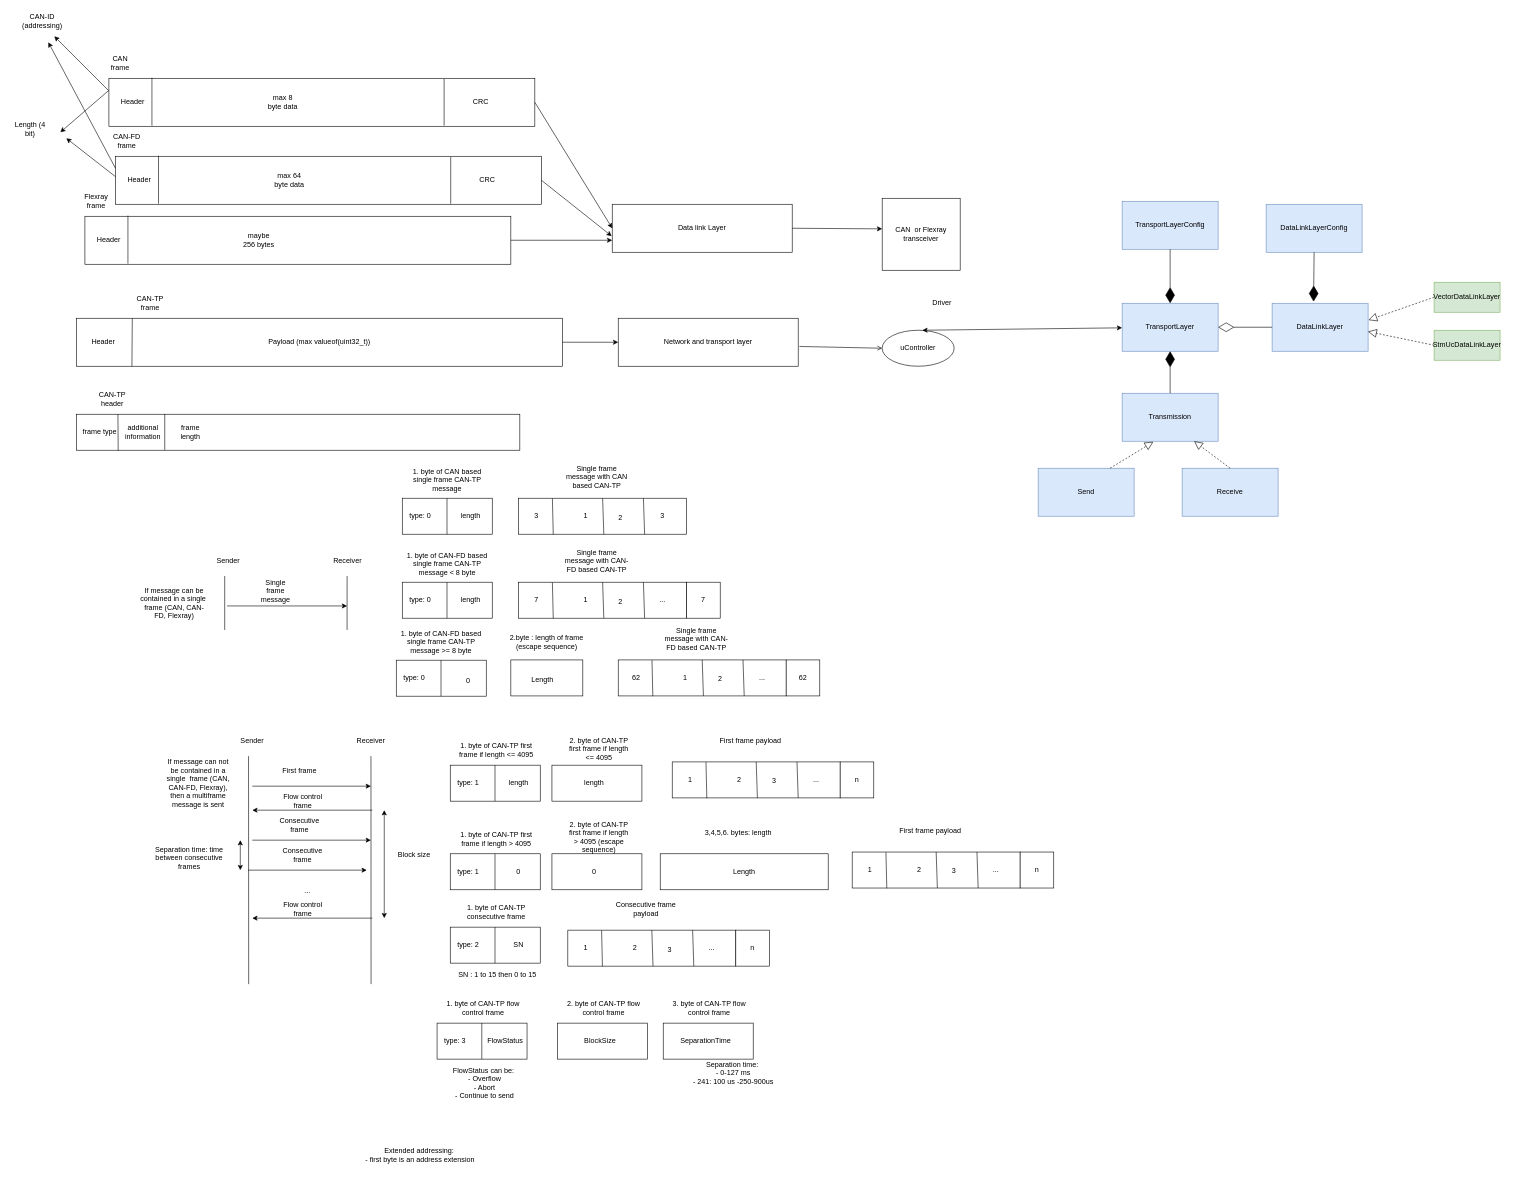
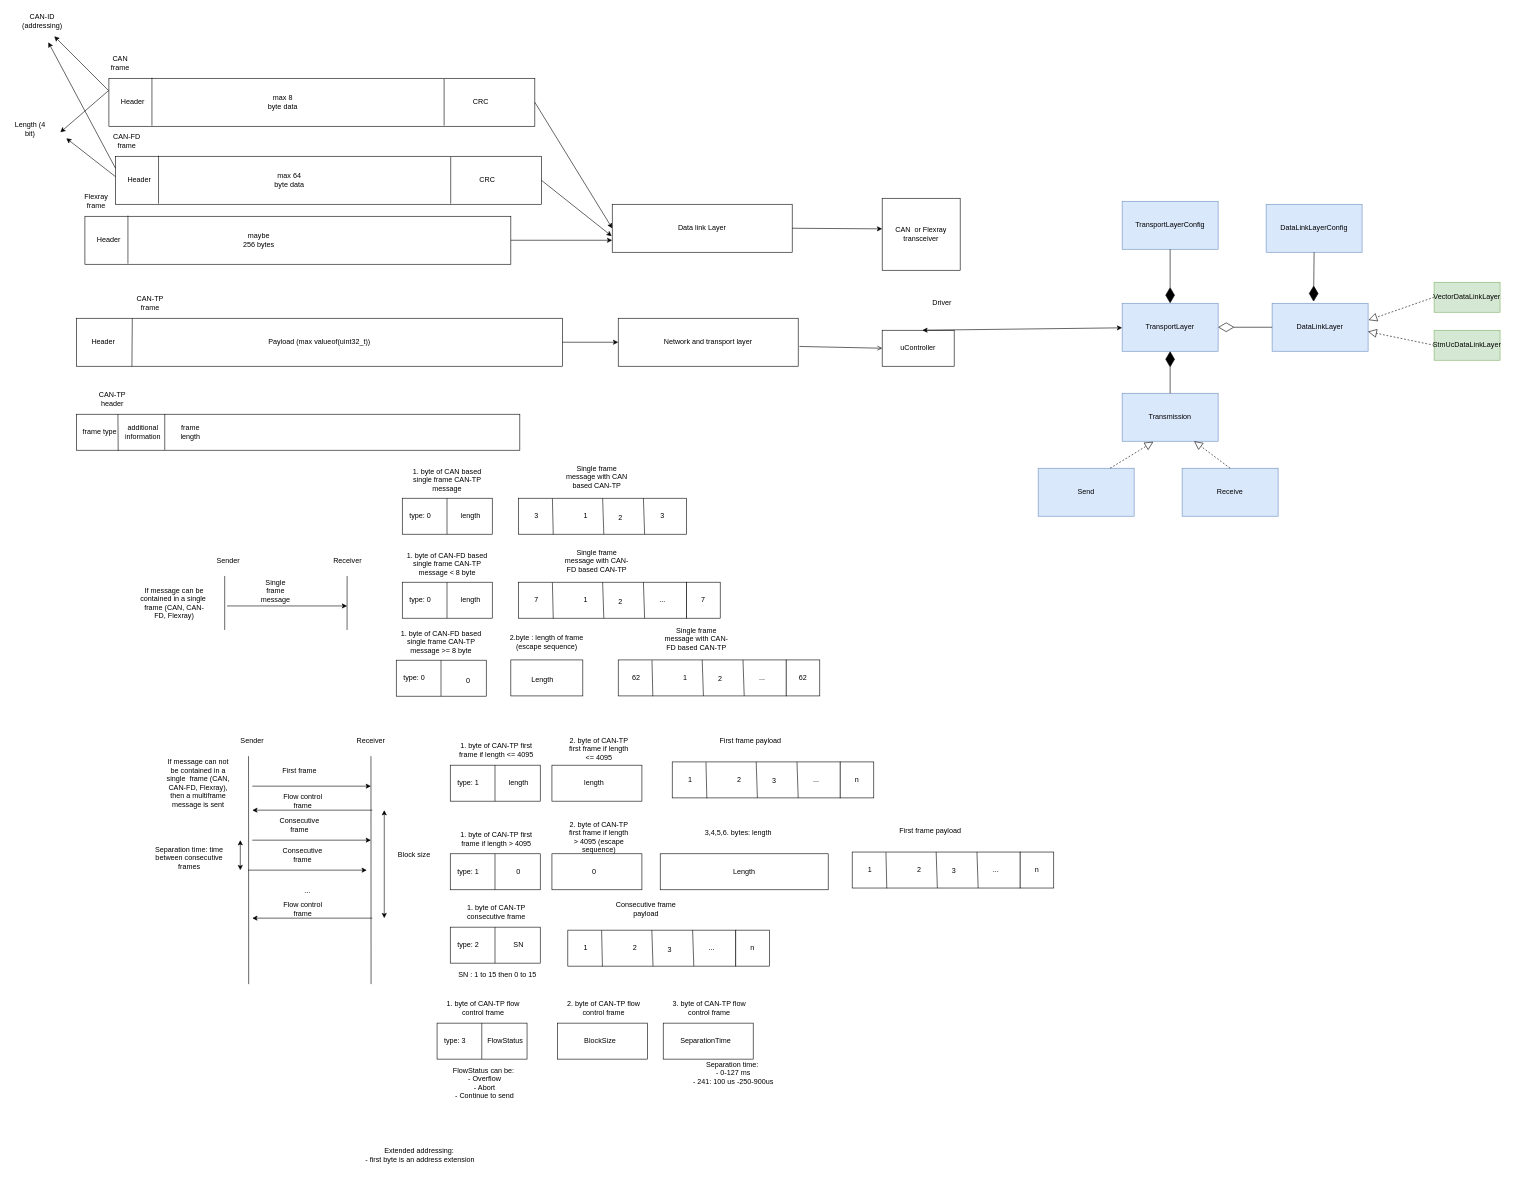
node "uController": shape ellipse -> rectangle
